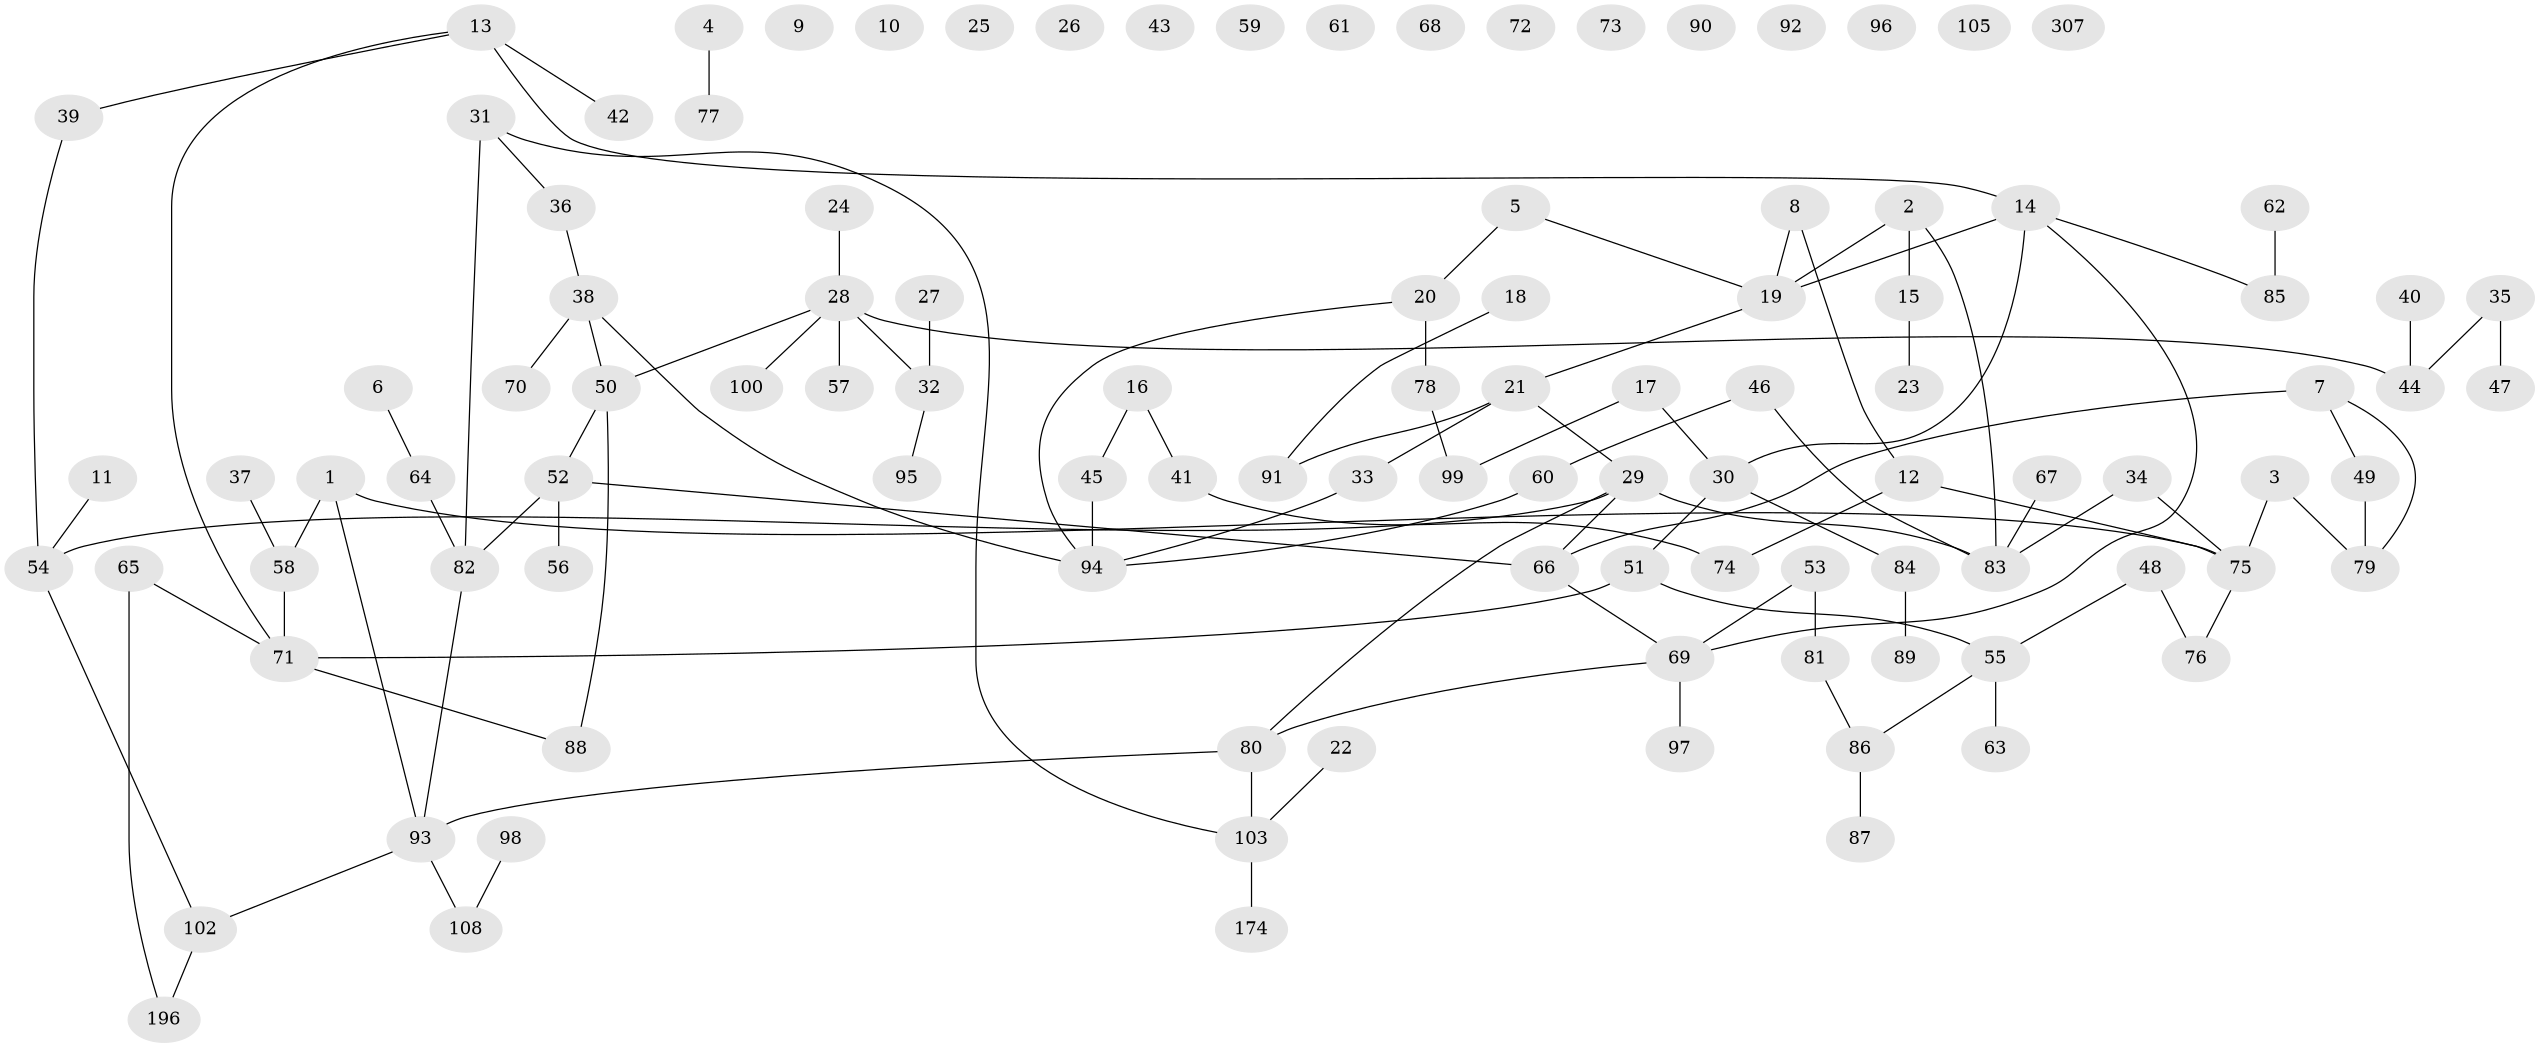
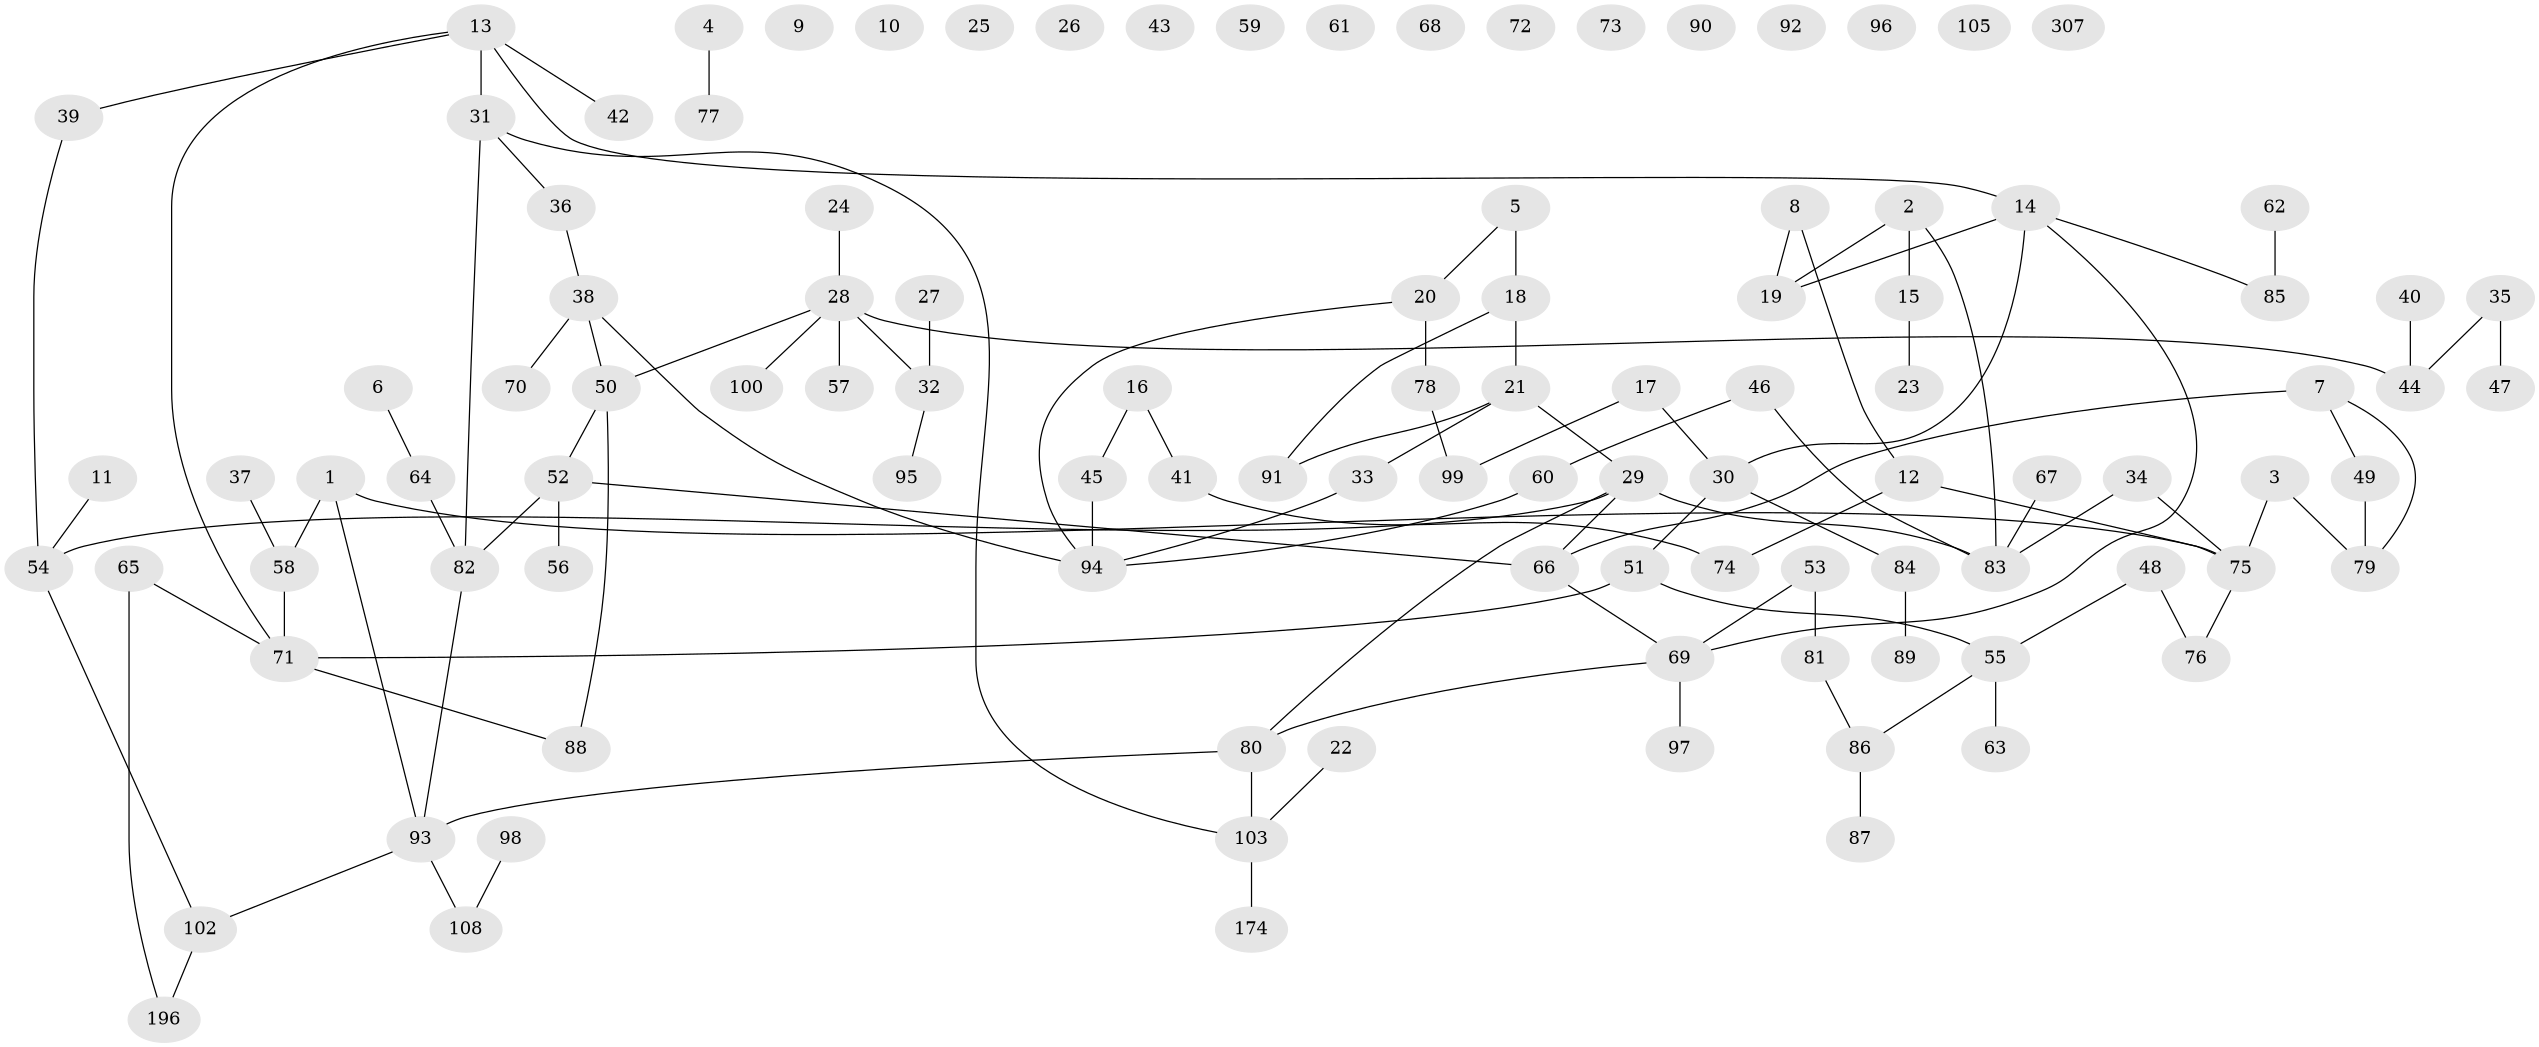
edge "13" -- "31": added
edge "5" -- "19": now "5" -- "18"
edge "19" -- "21": now "18" -- "21"
